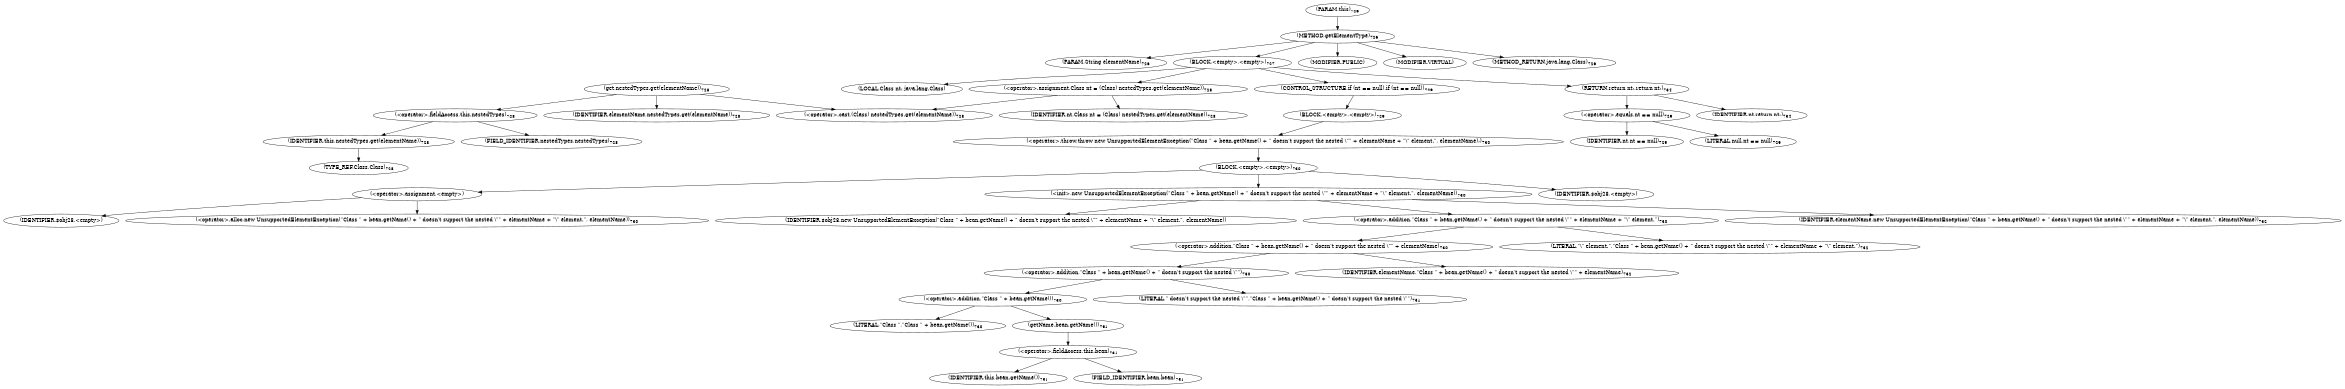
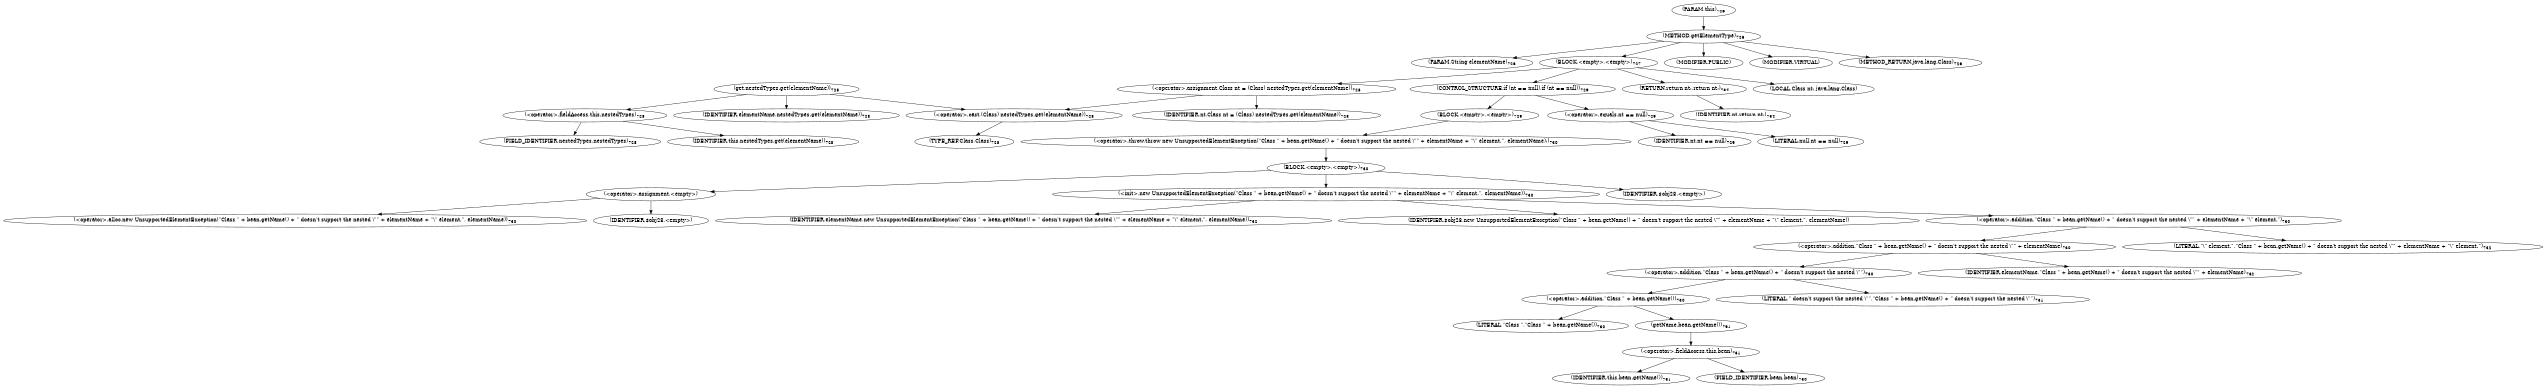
edge "(RETURN,return nt;,return nt;)" -> "(<operator>.equals,nt == null)": now "(CONTROL_STRUCTURE,if (nt == null),if (nt == null))" -> "(<operator>.equals,nt == null)"
edge "(IDENTIFIER,this,nestedTypes.get(elementName))" -> "(TYPE_REF,Class,Class)": now "(<operator>.cast,(Class) nestedTypes.get(elementName))" -> "(TYPE_REF,Class,Class)"
node "(FIELD_IDENTIFIER,bean,bean)": text "731" -> "730"
